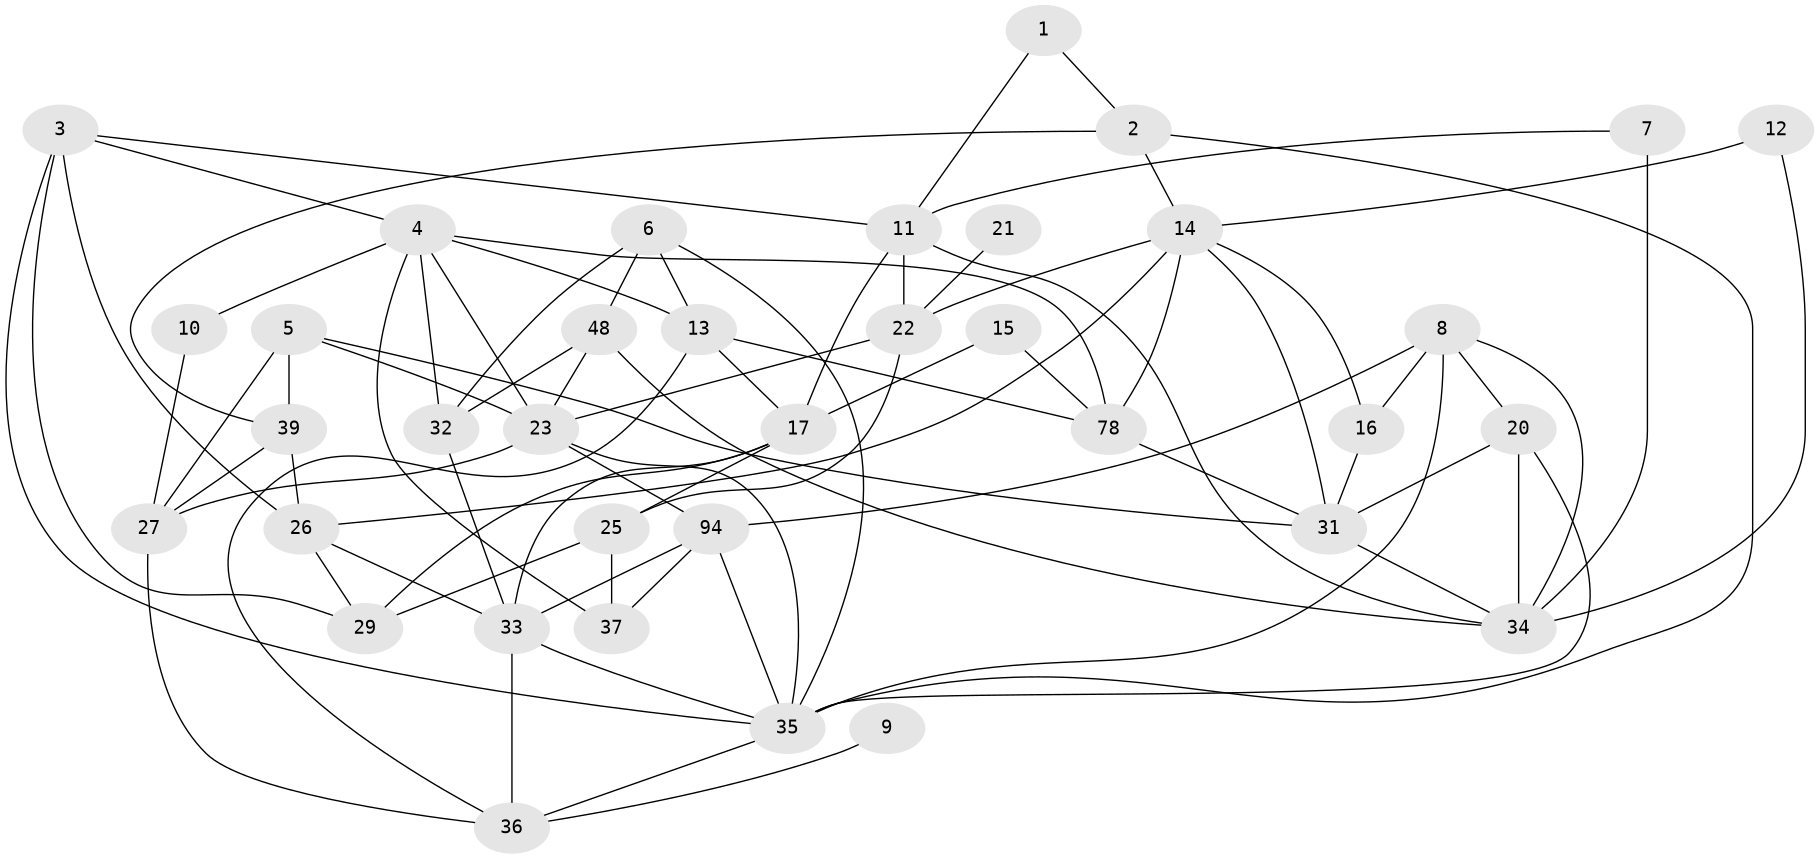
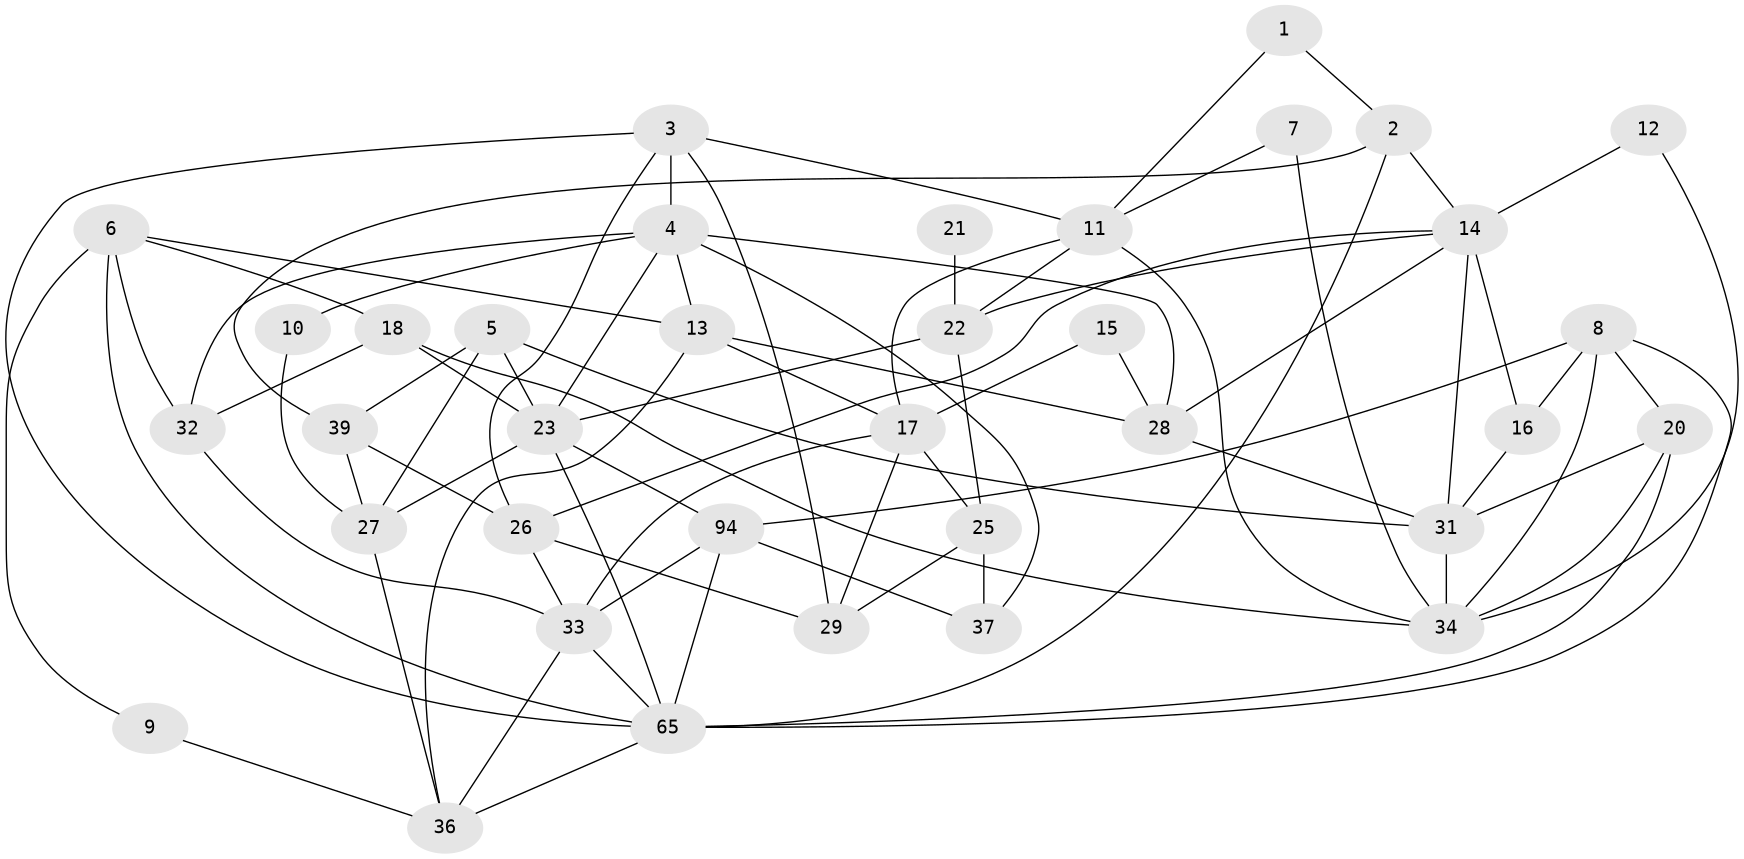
node "48": label "48" -> "18"
node "78": label "78" -> "28"
edge "6" -- "9": added
node "35": label "35" -> "65"
